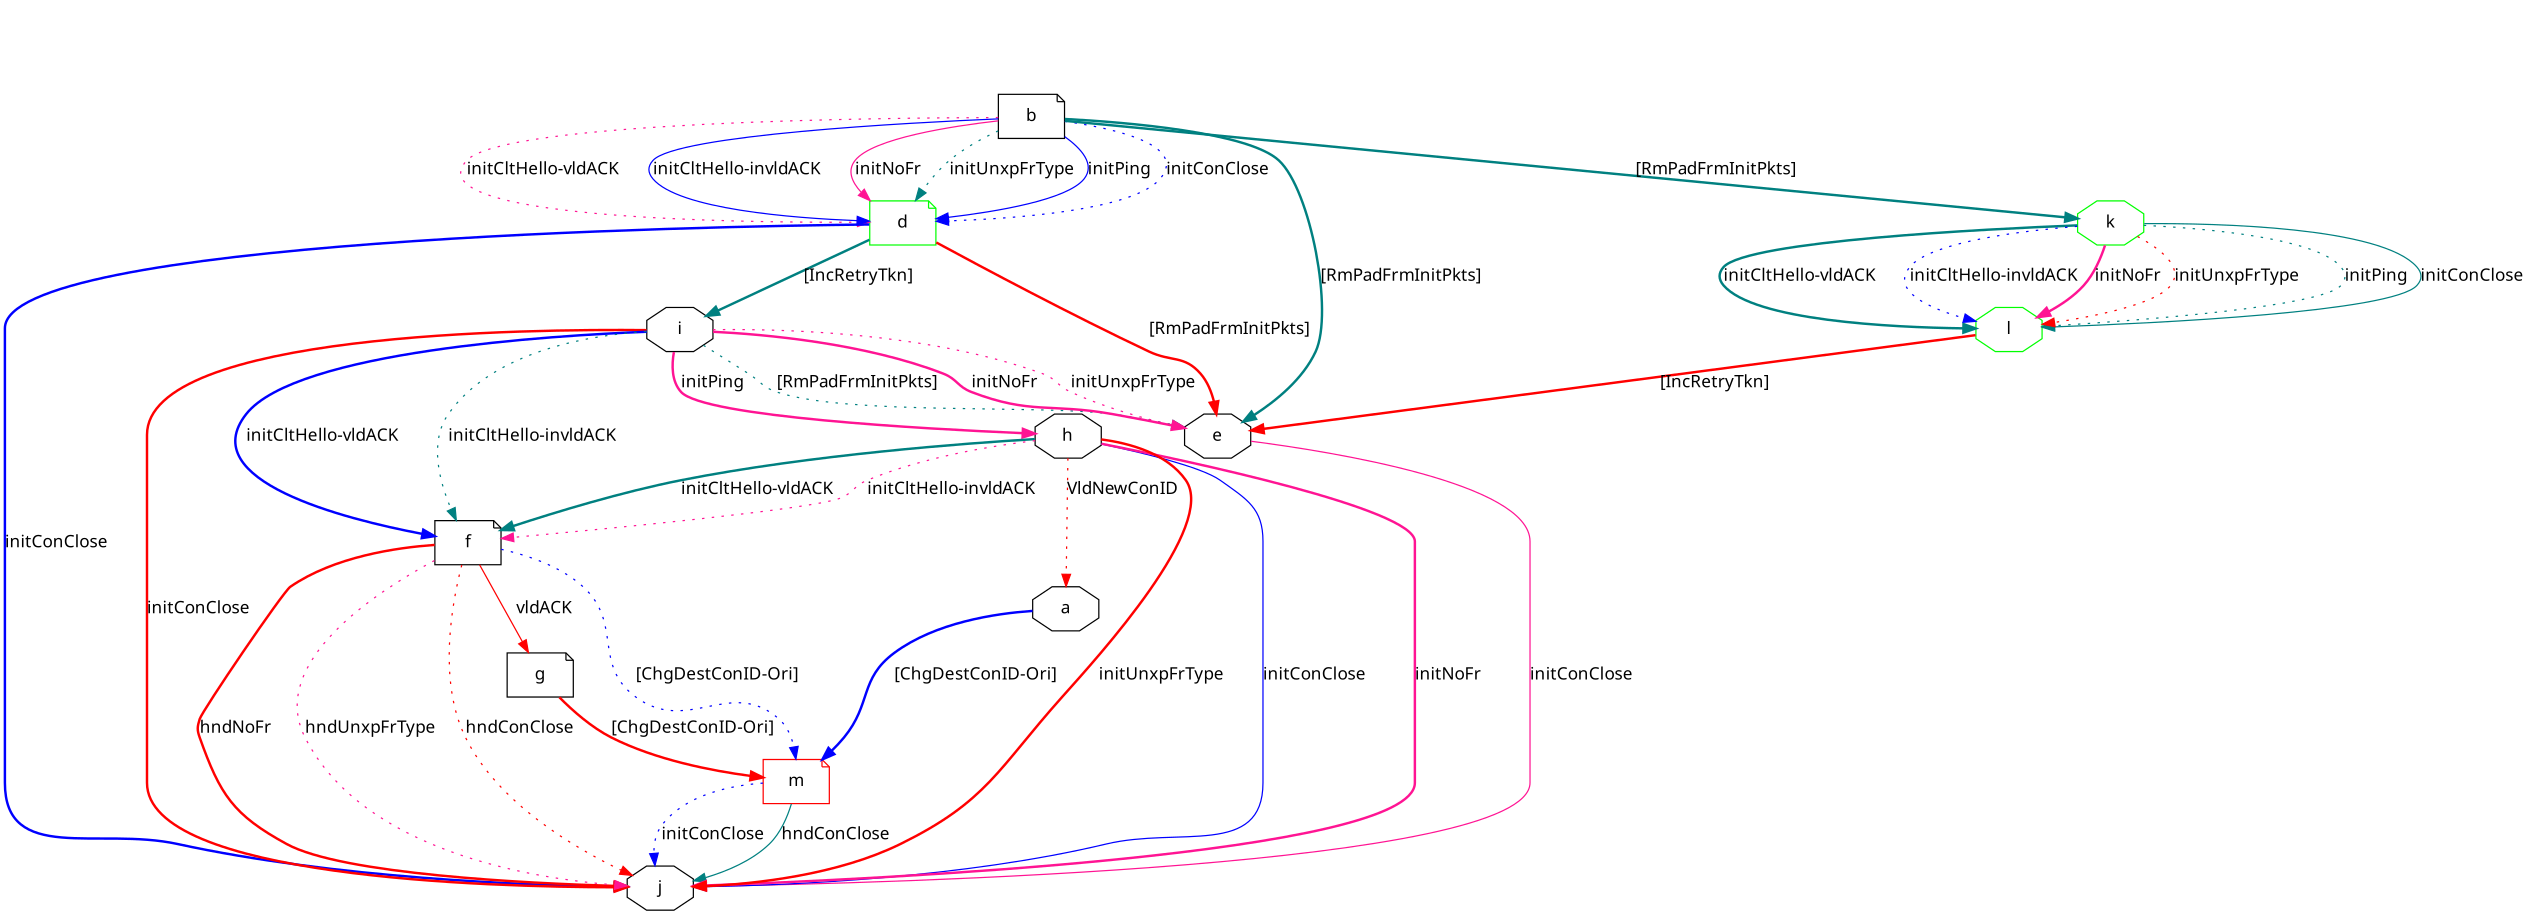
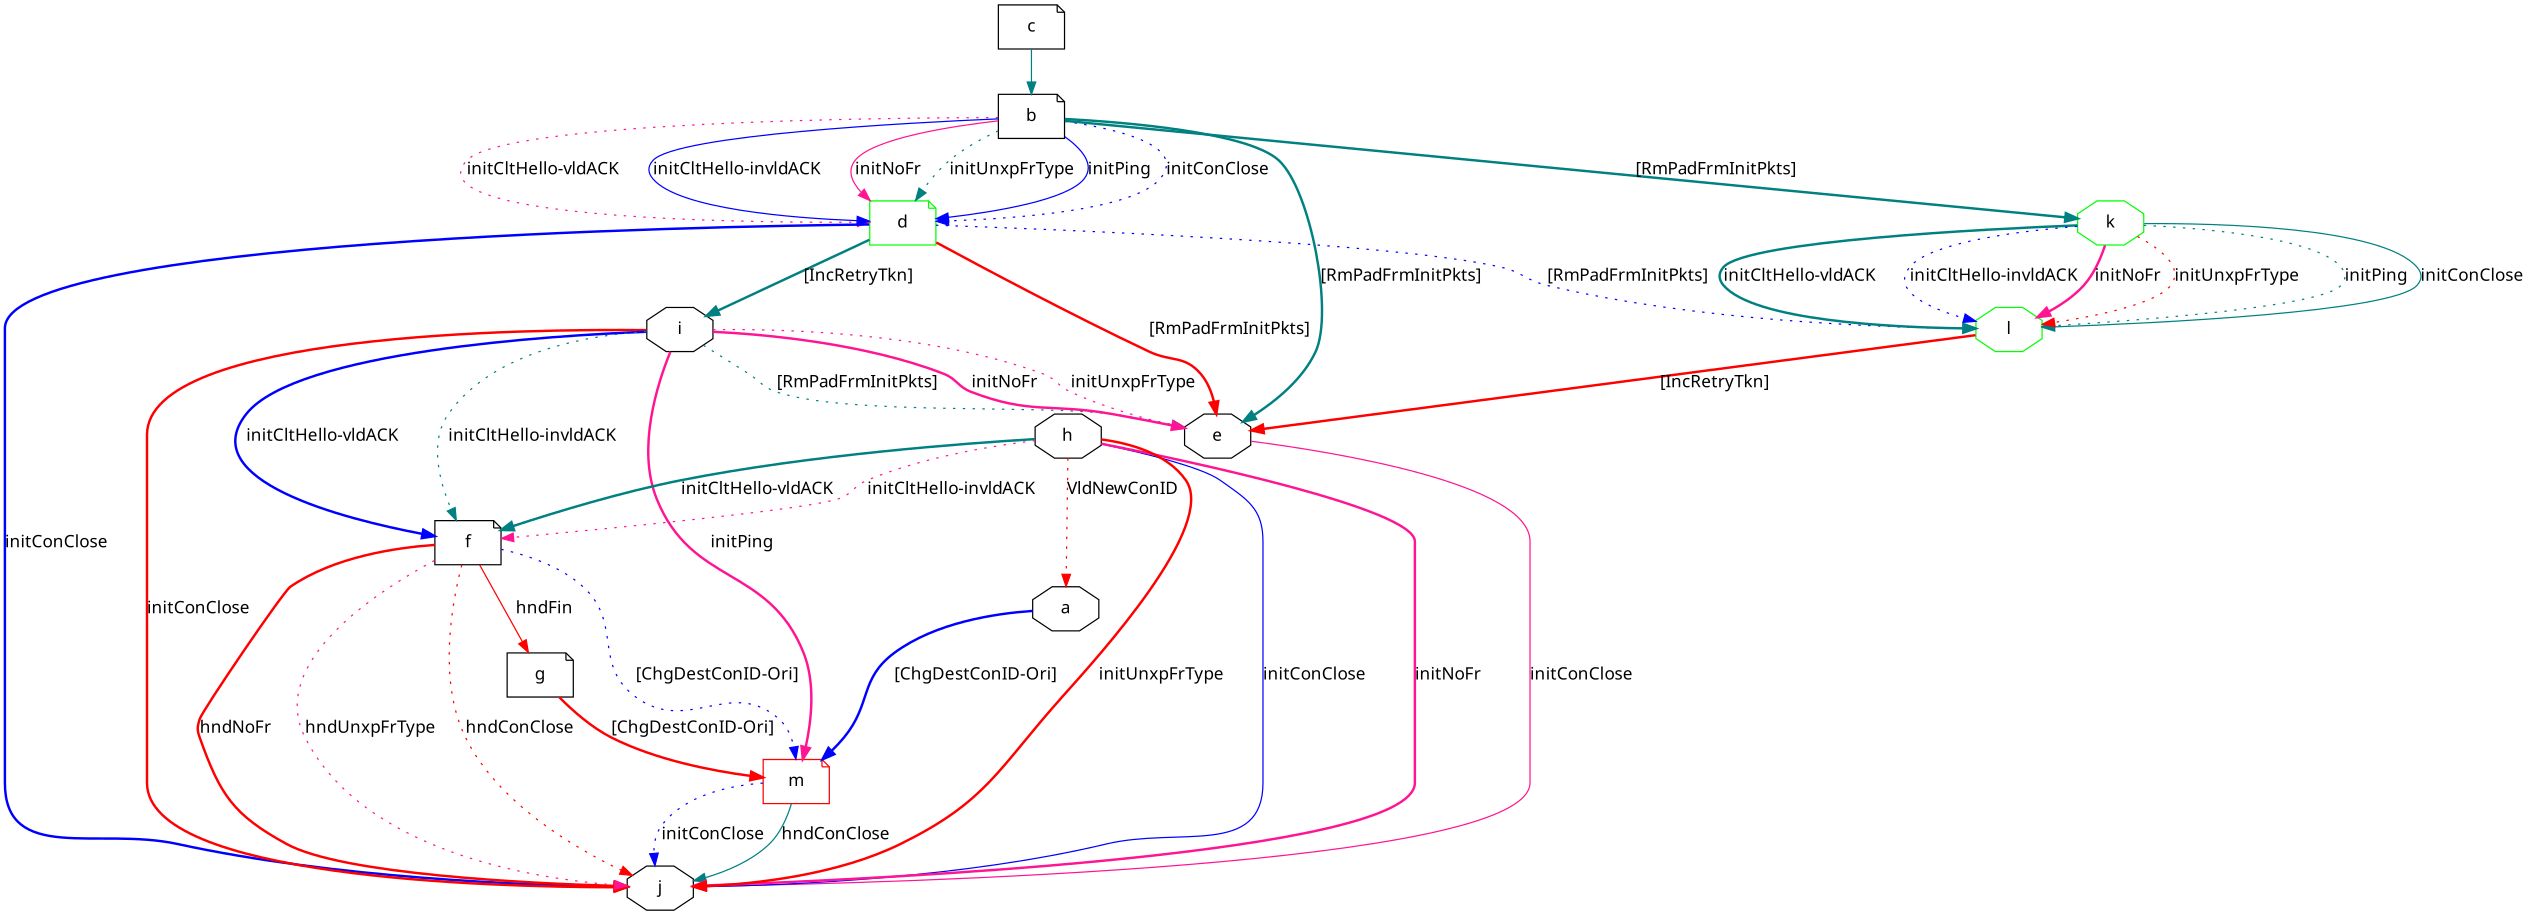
node "c": added
edge "d" -> "l": added, label "[RmPadFrmInitPkts]"
edge "i" -> "h": now "i" -> "m"
edge "f" -> "g": label "vldACK " -> "hndFin "
